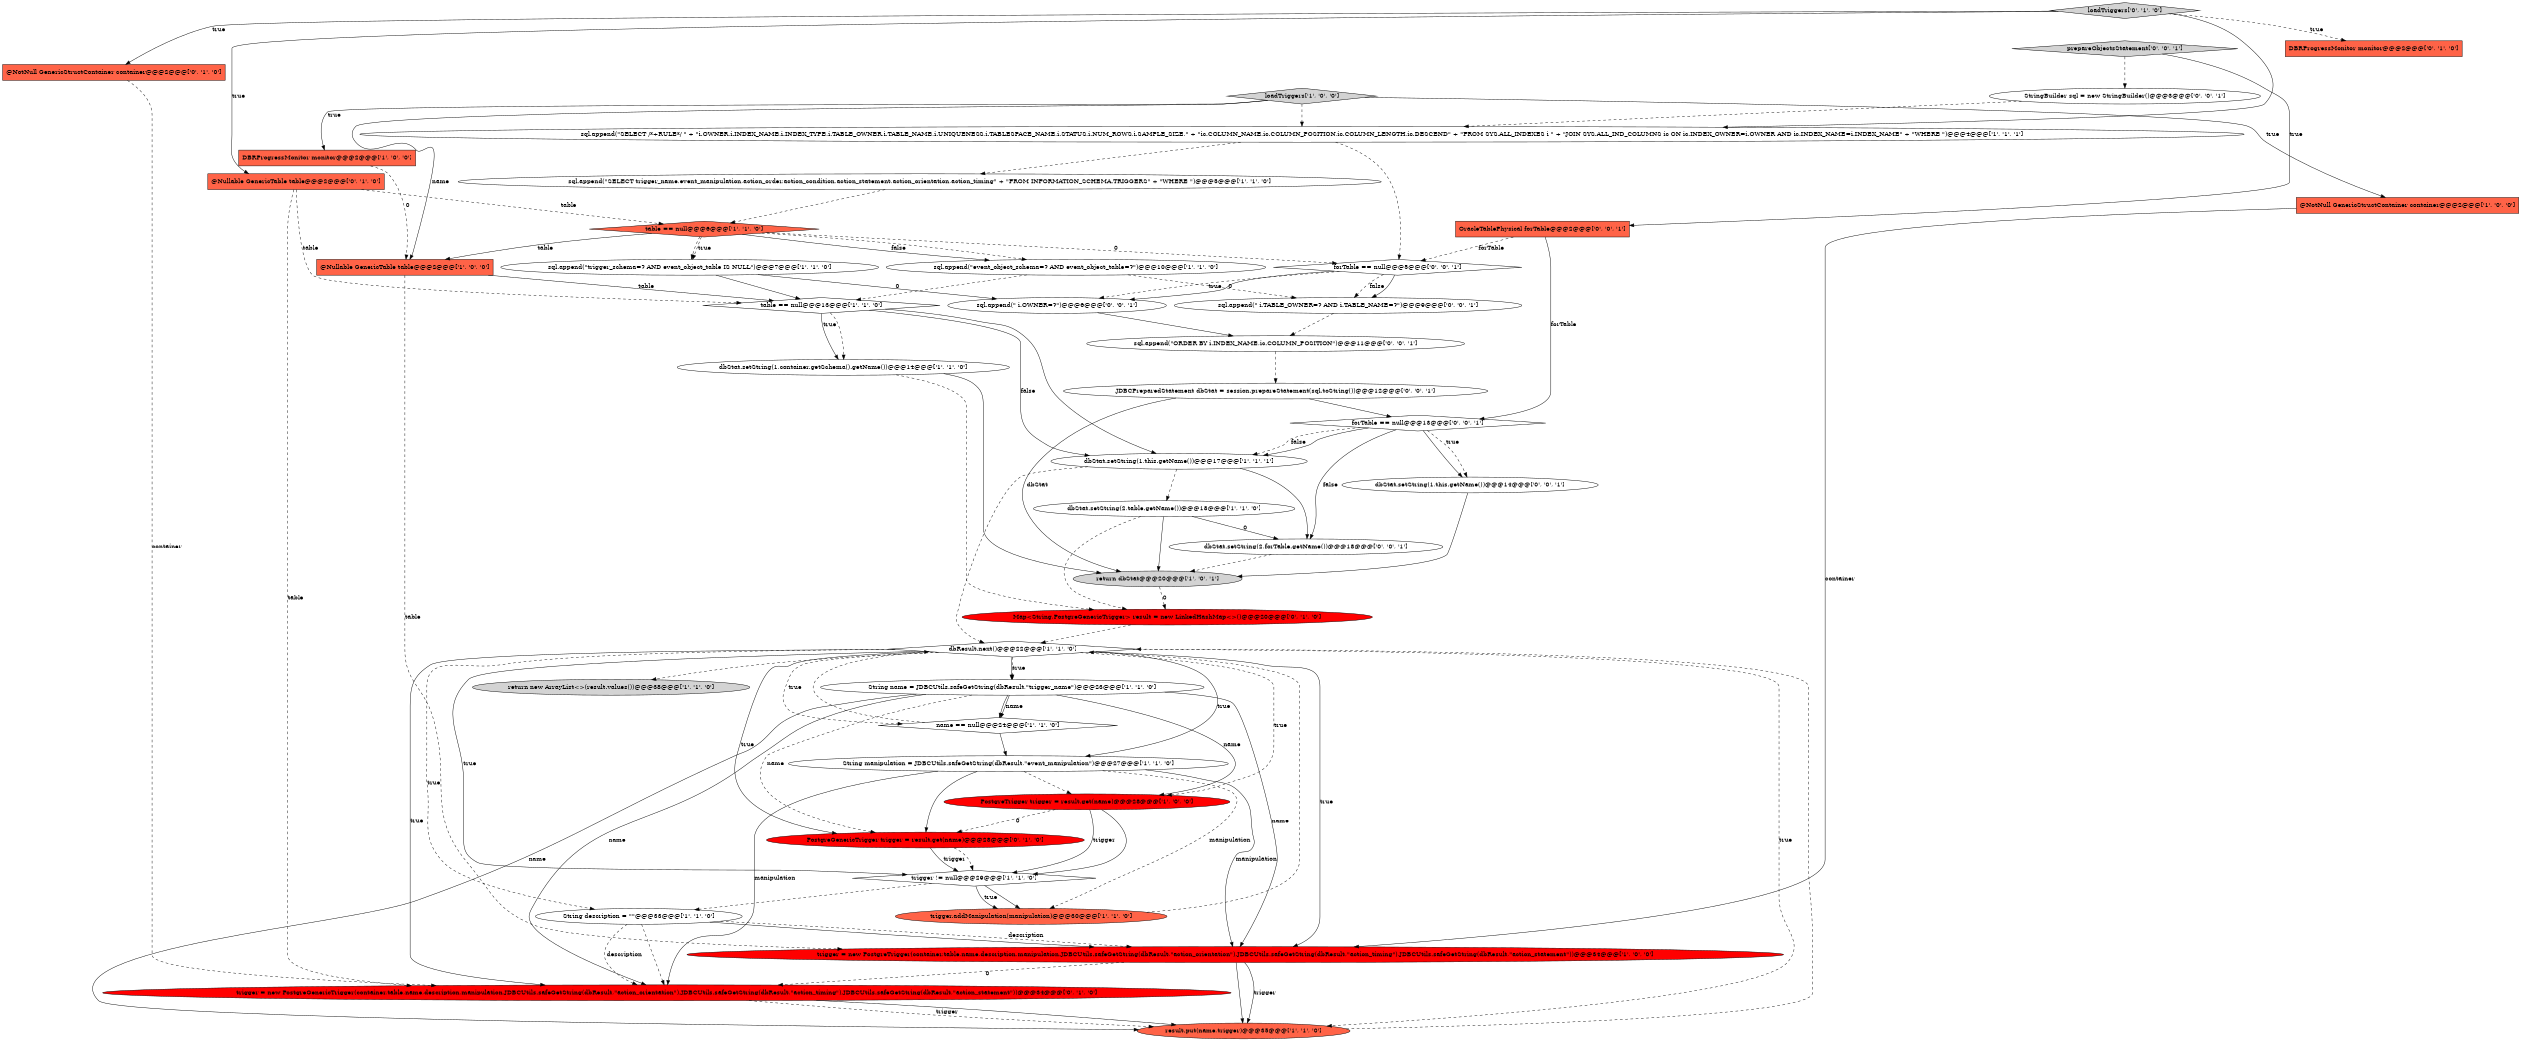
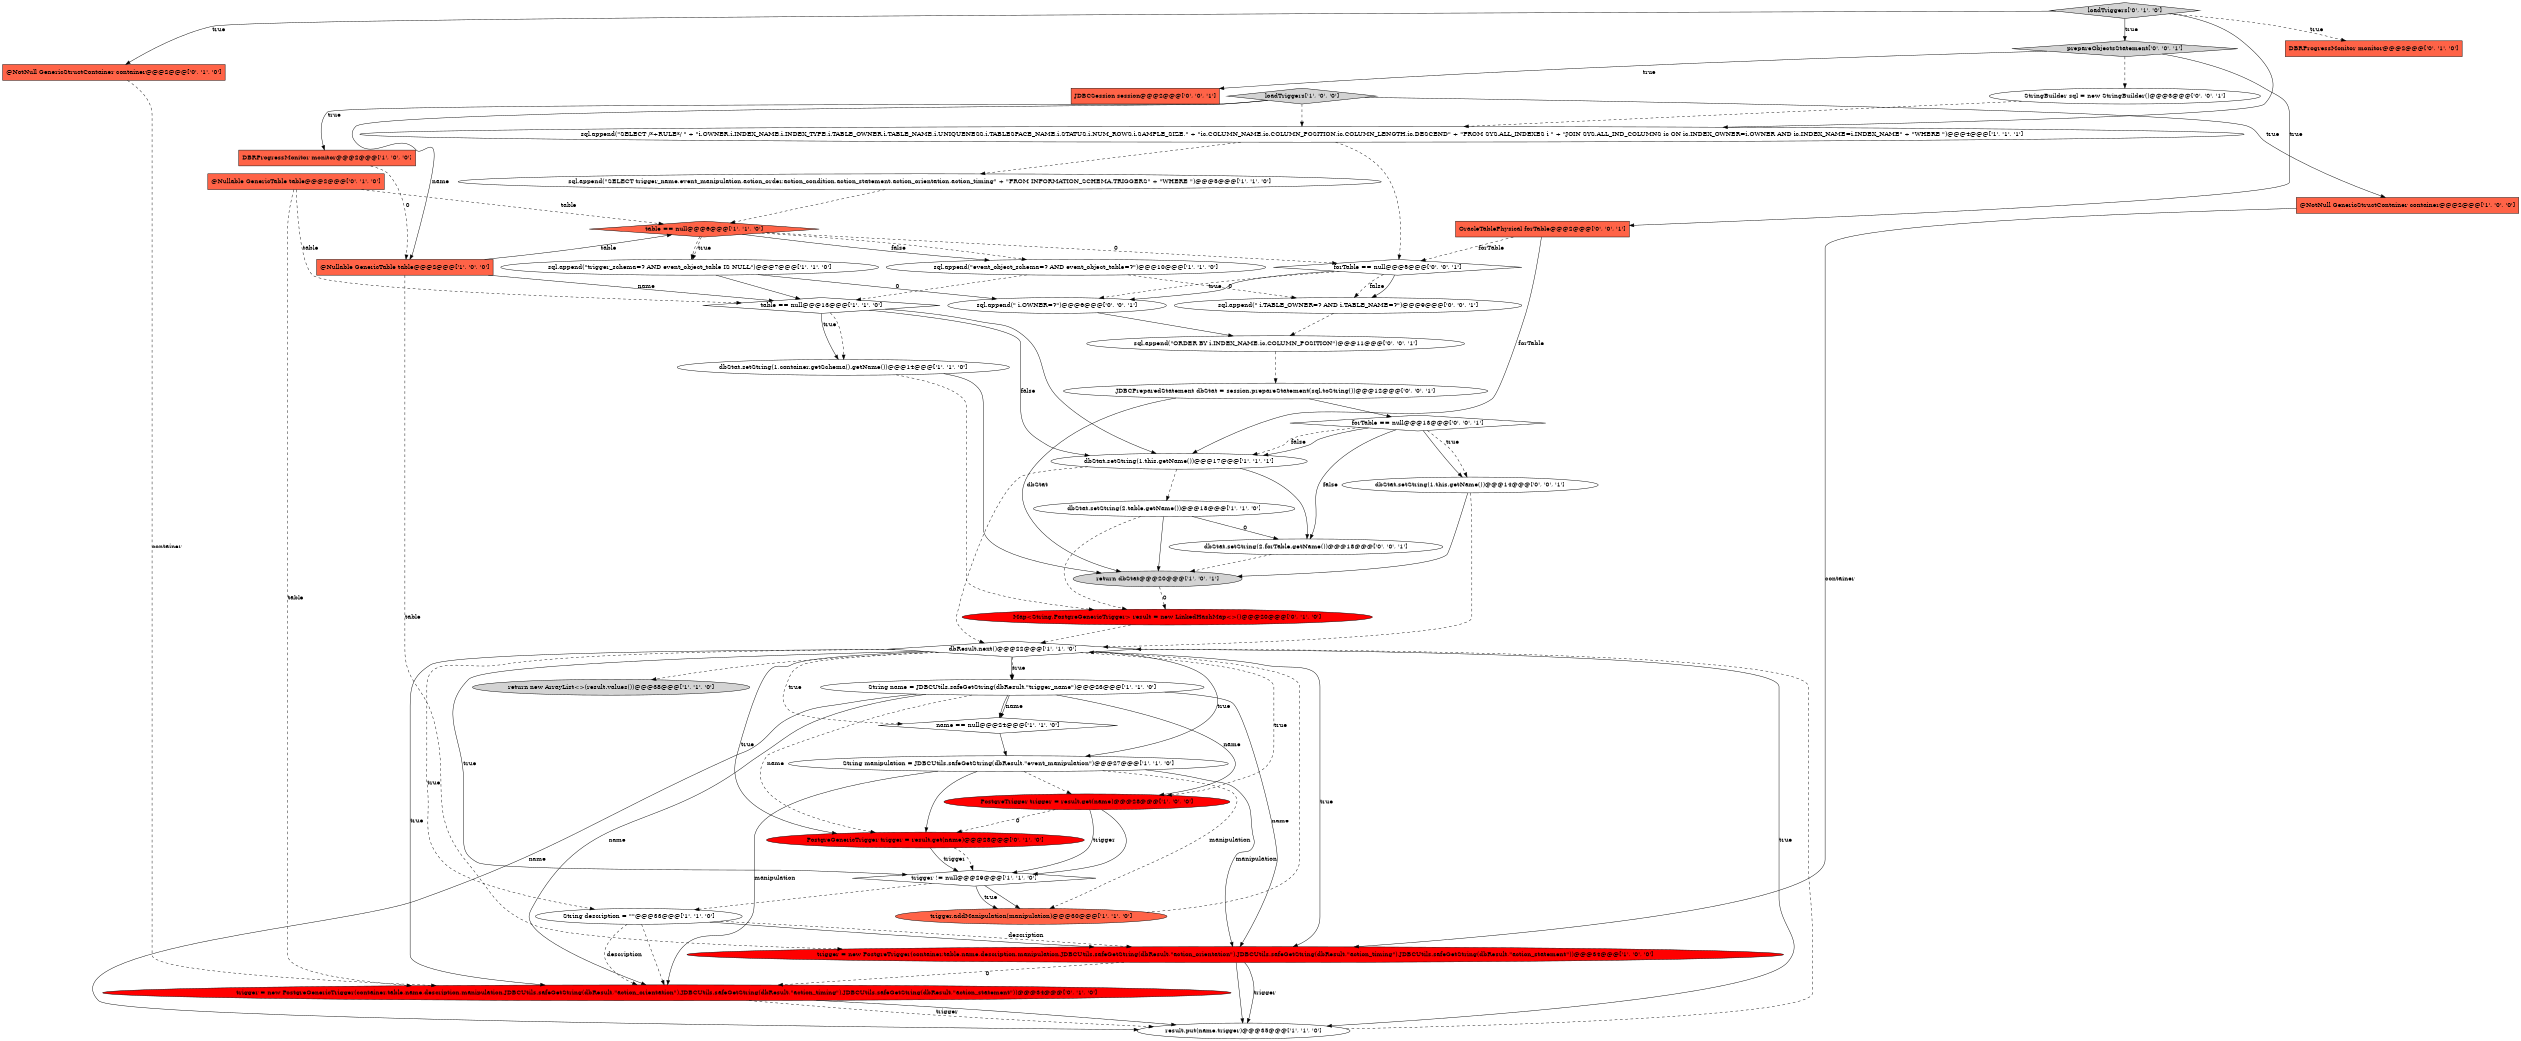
edge "loadTriggers['0', '1', '0']" -> "@Nullable GenericTable table@@@2@@@['0', '1', '0']": now "loadTriggers['0', '1', '0']" -> "prepareObjectsStatement['0', '0', '1']"
node "JDBCSession session@@@2@@@['0', '0', '1']": added
edge "table == null@@@6@@@['1', '1', '0']" -> "@Nullable GenericTable table@@@2@@@['1', '0', '0']": reversed
edge "@Nullable GenericTable table@@@2@@@['1', '0', '0']" -> "table == null@@@13@@@['1', '1', '0']": label "table" -> "name"
edge "OracleTablePhysical forTable@@@2@@@['0', '0', '1']" -> "forTable == null@@@13@@@['0', '0', '1']": now "OracleTablePhysical forTable@@@2@@@['0', '0', '1']" -> "dbStat.setString(1,this.getName())@@@17@@@['1', '1', '1']"
edge "name == null@@@24@@@['1', '1', '0']" -> "dbResult.next()@@@22@@@['1', '1', '0']": now "dbStat.setString(1,this.getName())@@@14@@@['0', '0', '1']" -> "dbResult.next()@@@22@@@['1', '1', '0']"
edge "dbResult.next()@@@22@@@['1', '1', '0']" -> "result.put(name,trigger)@@@35@@@['1', '1', '0']": style dashed -> solid
node "result.put(name,trigger)@@@35@@@['1', '1', '0']": fillcolor tomato -> white
